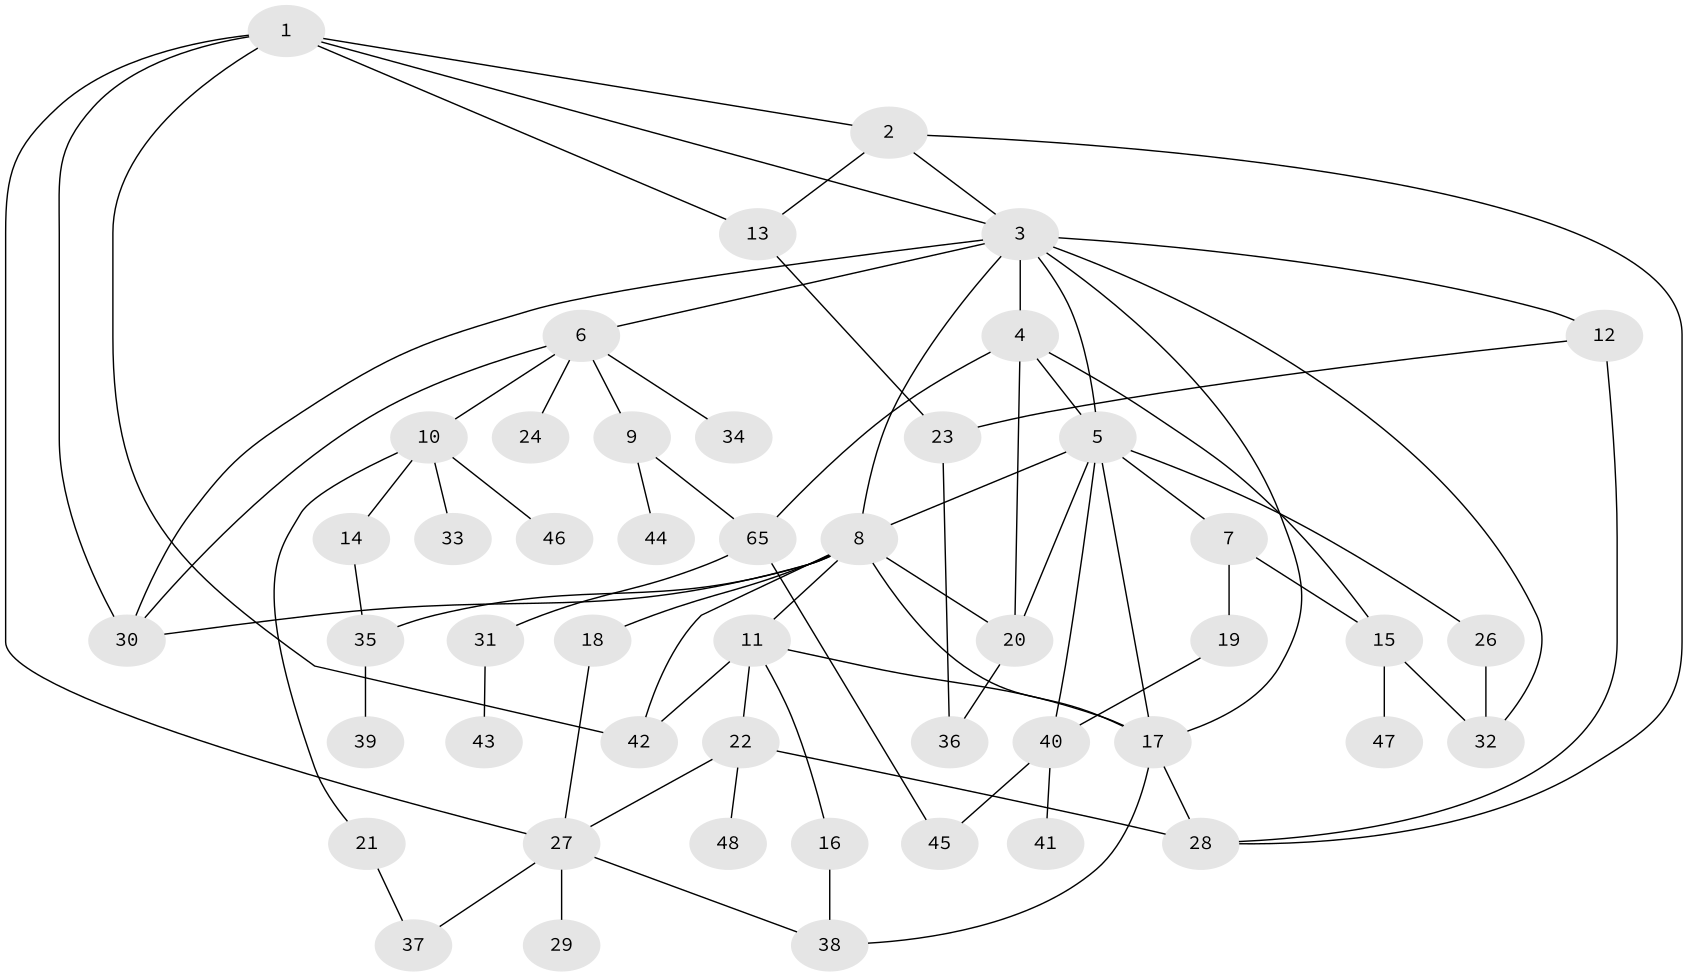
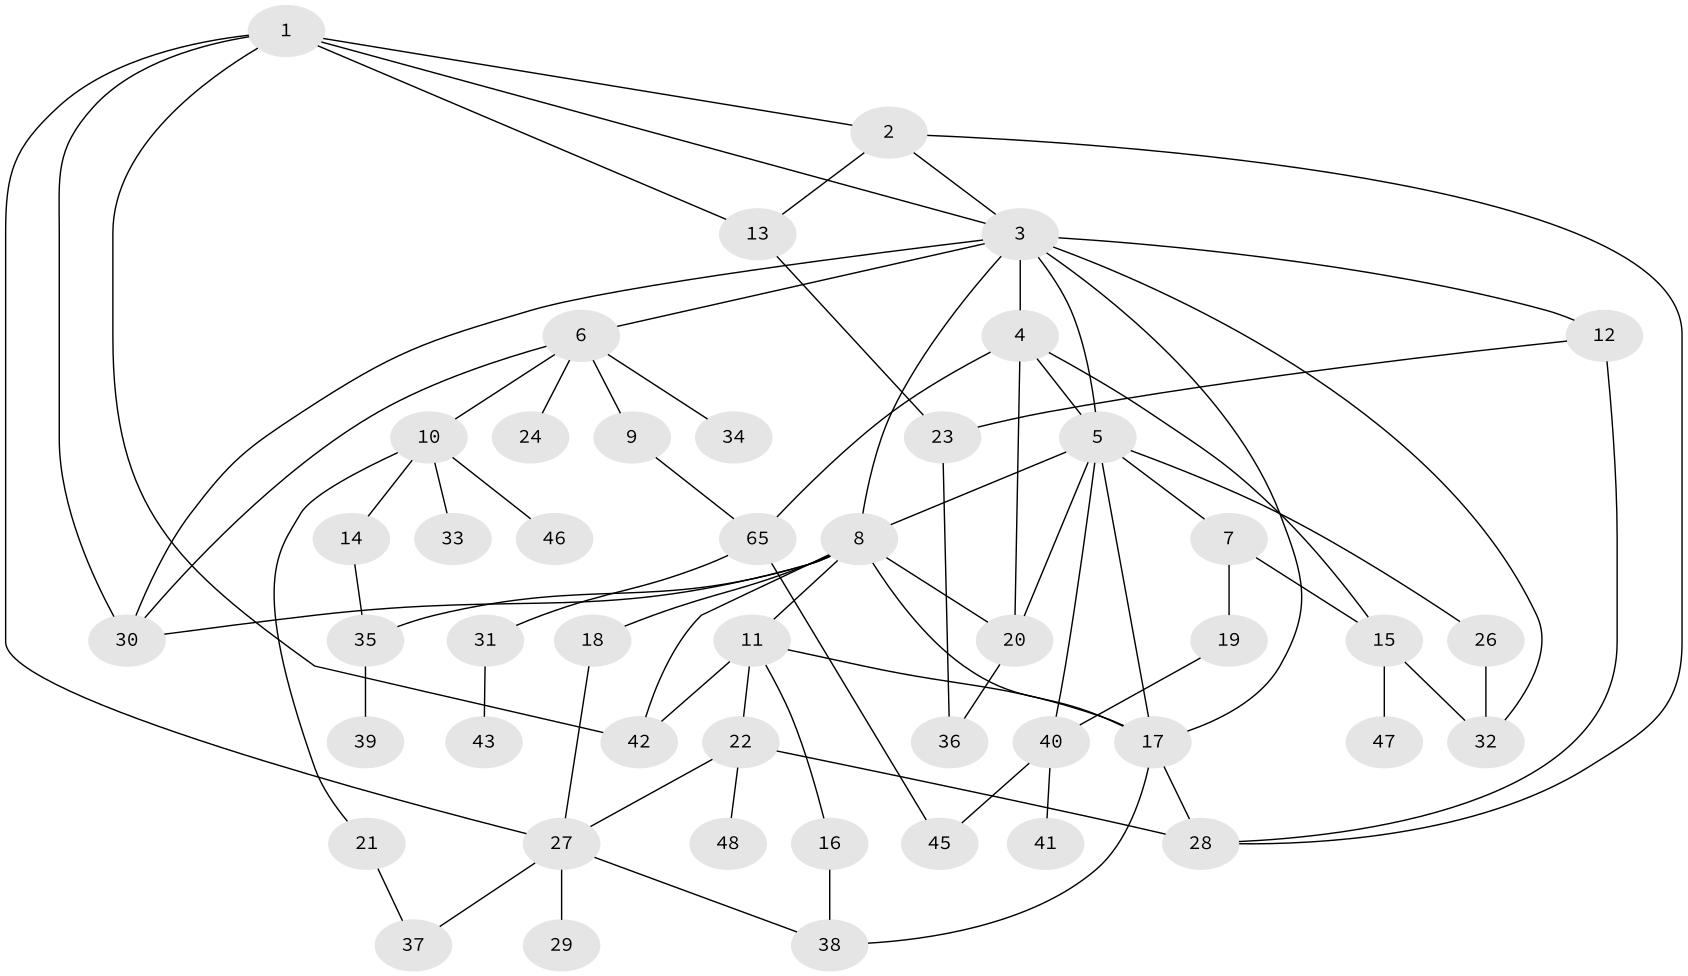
node "44": removed
